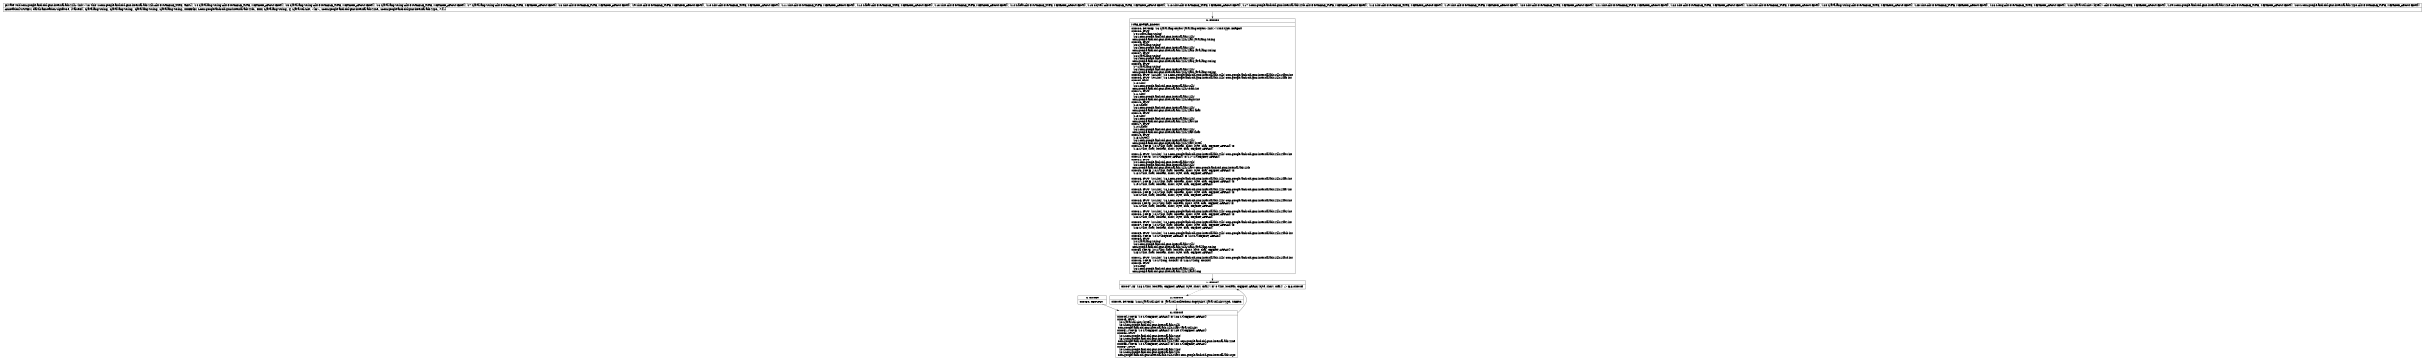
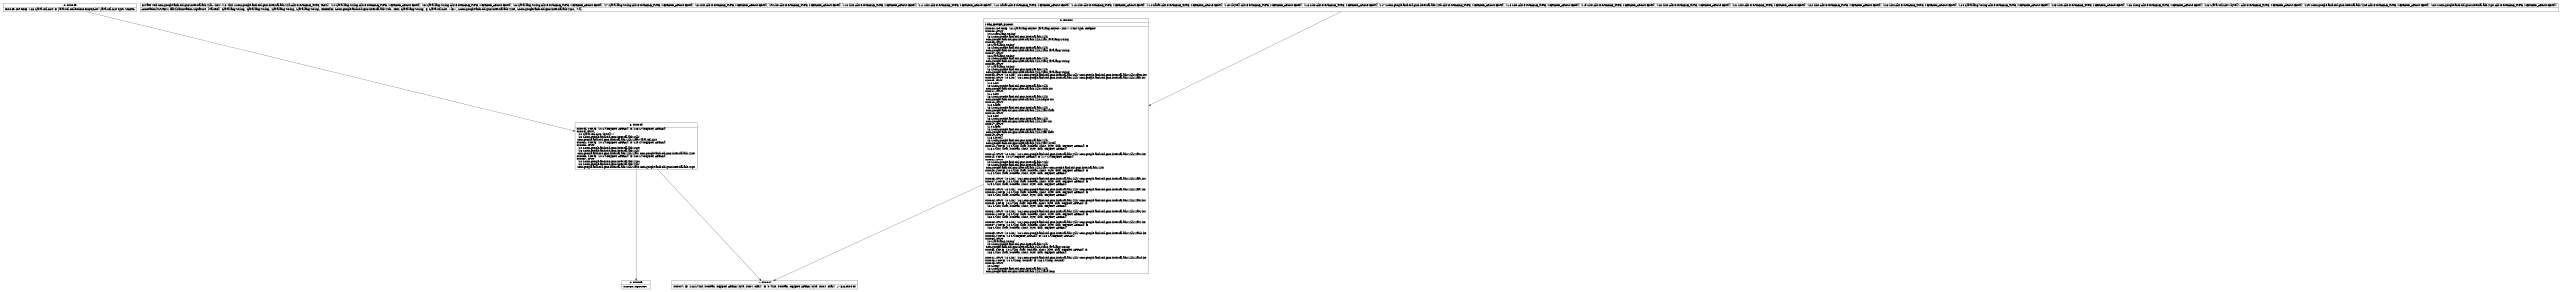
edge "1: 0x0047" -> "2: 0x0049": removed
edge "4: 0x0059" -> "3: 0x004d": reversed
